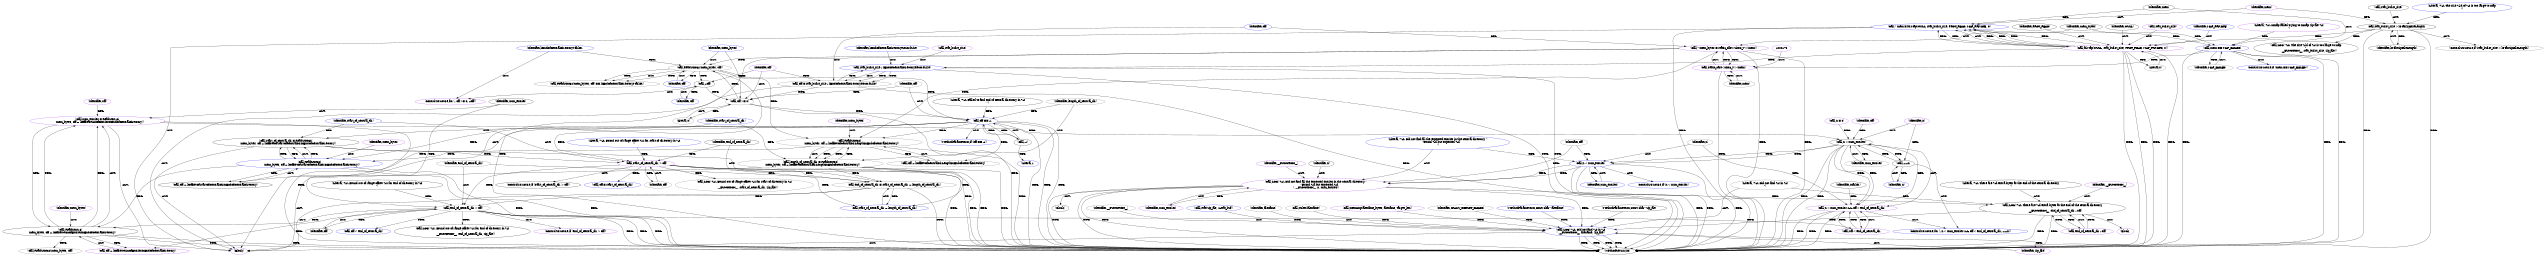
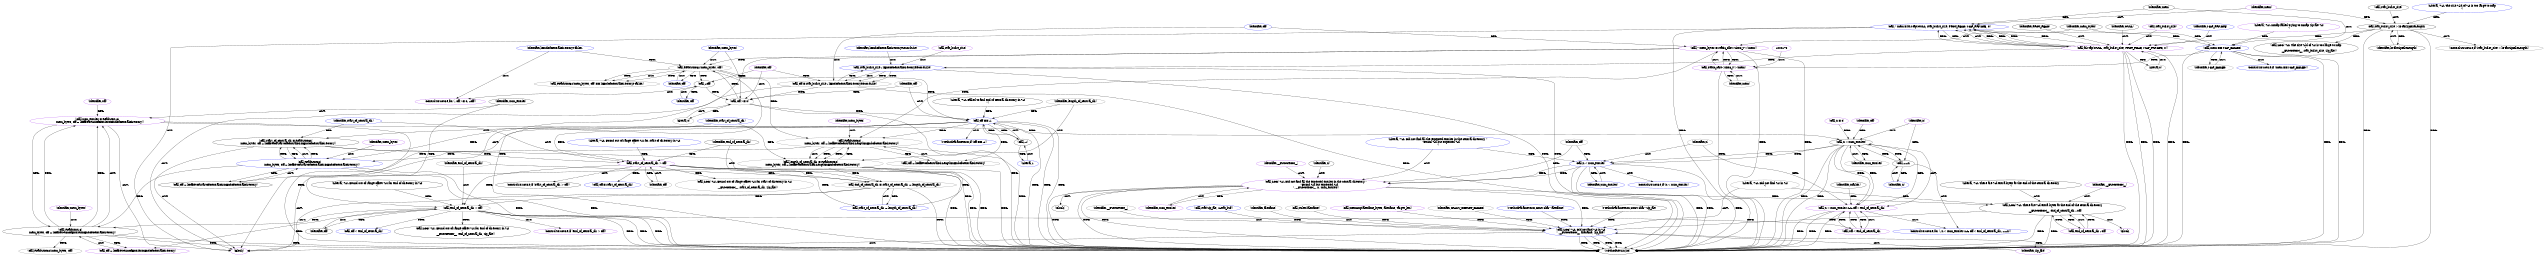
edge "(Literal,1)" -> "(Call,-1)": added, label "AST:"
